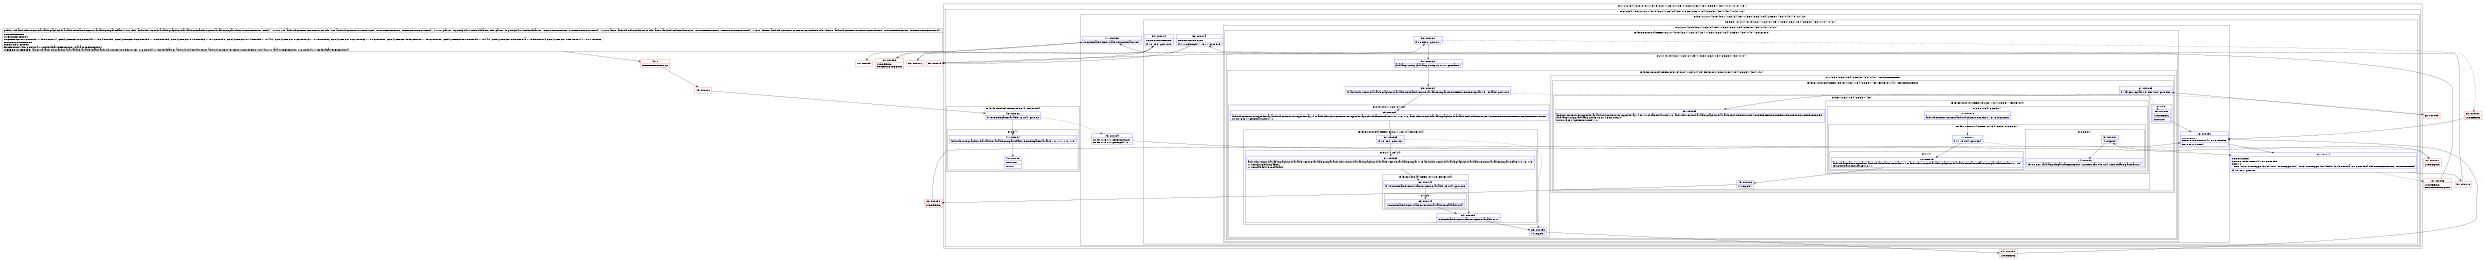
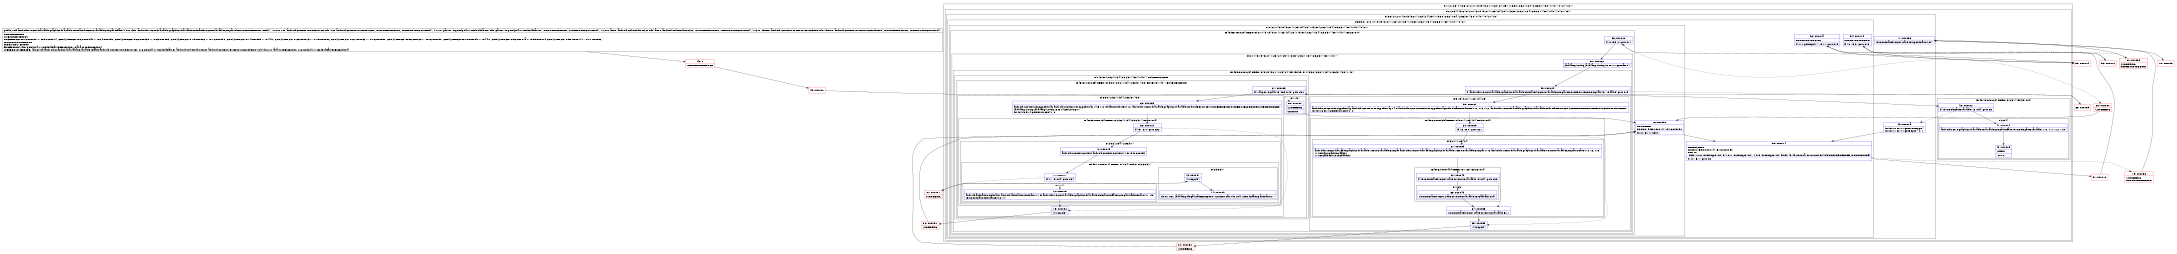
node "69: 0x0073": added
node "48: 0x0009": text "RETURN" -> "START"
